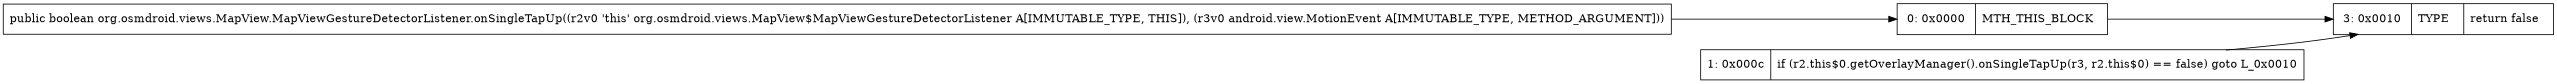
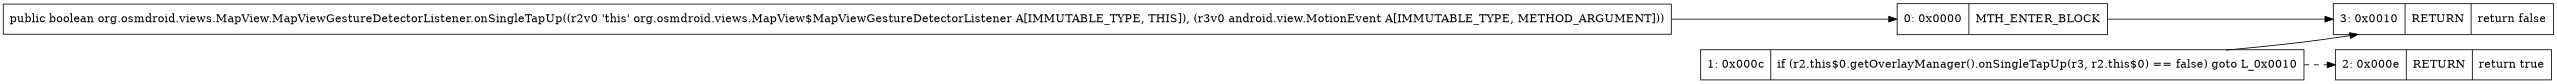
node "0: 0x0000": text "MTH_THIS_BLOCK" -> "MTH_ENTER_BLOCK"
node "3: 0x0010": text "TYPE" -> "RETURN"
node "2: 0x000e": added
